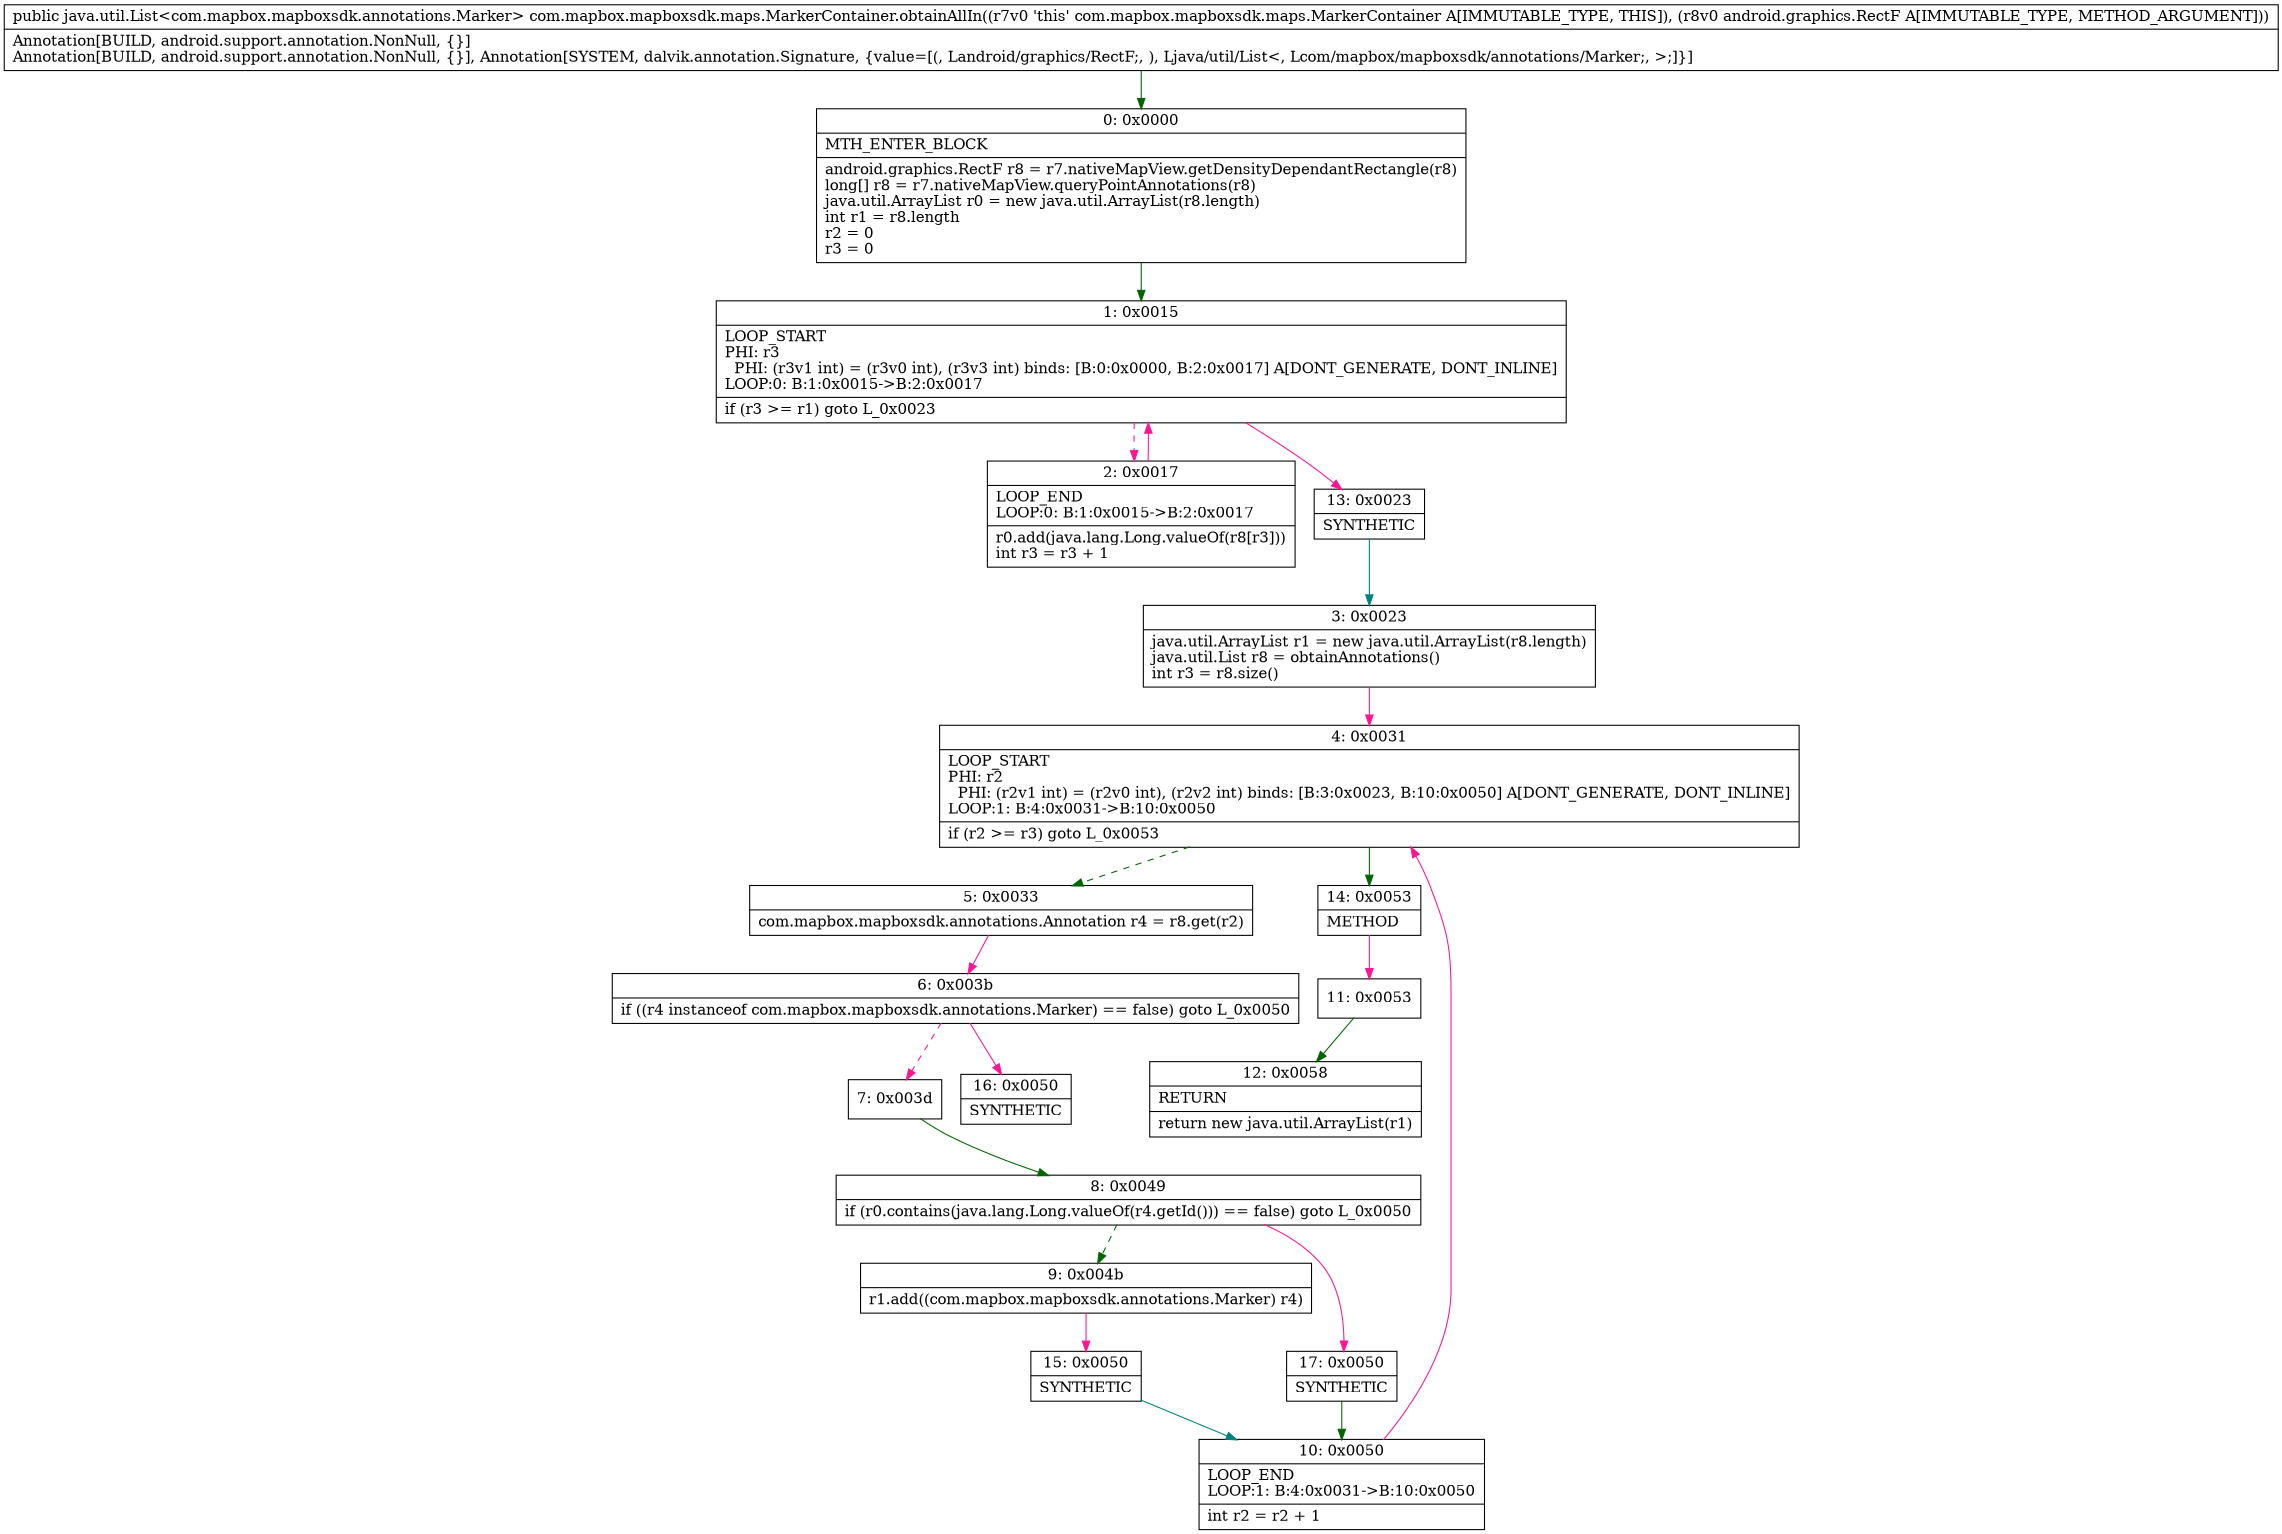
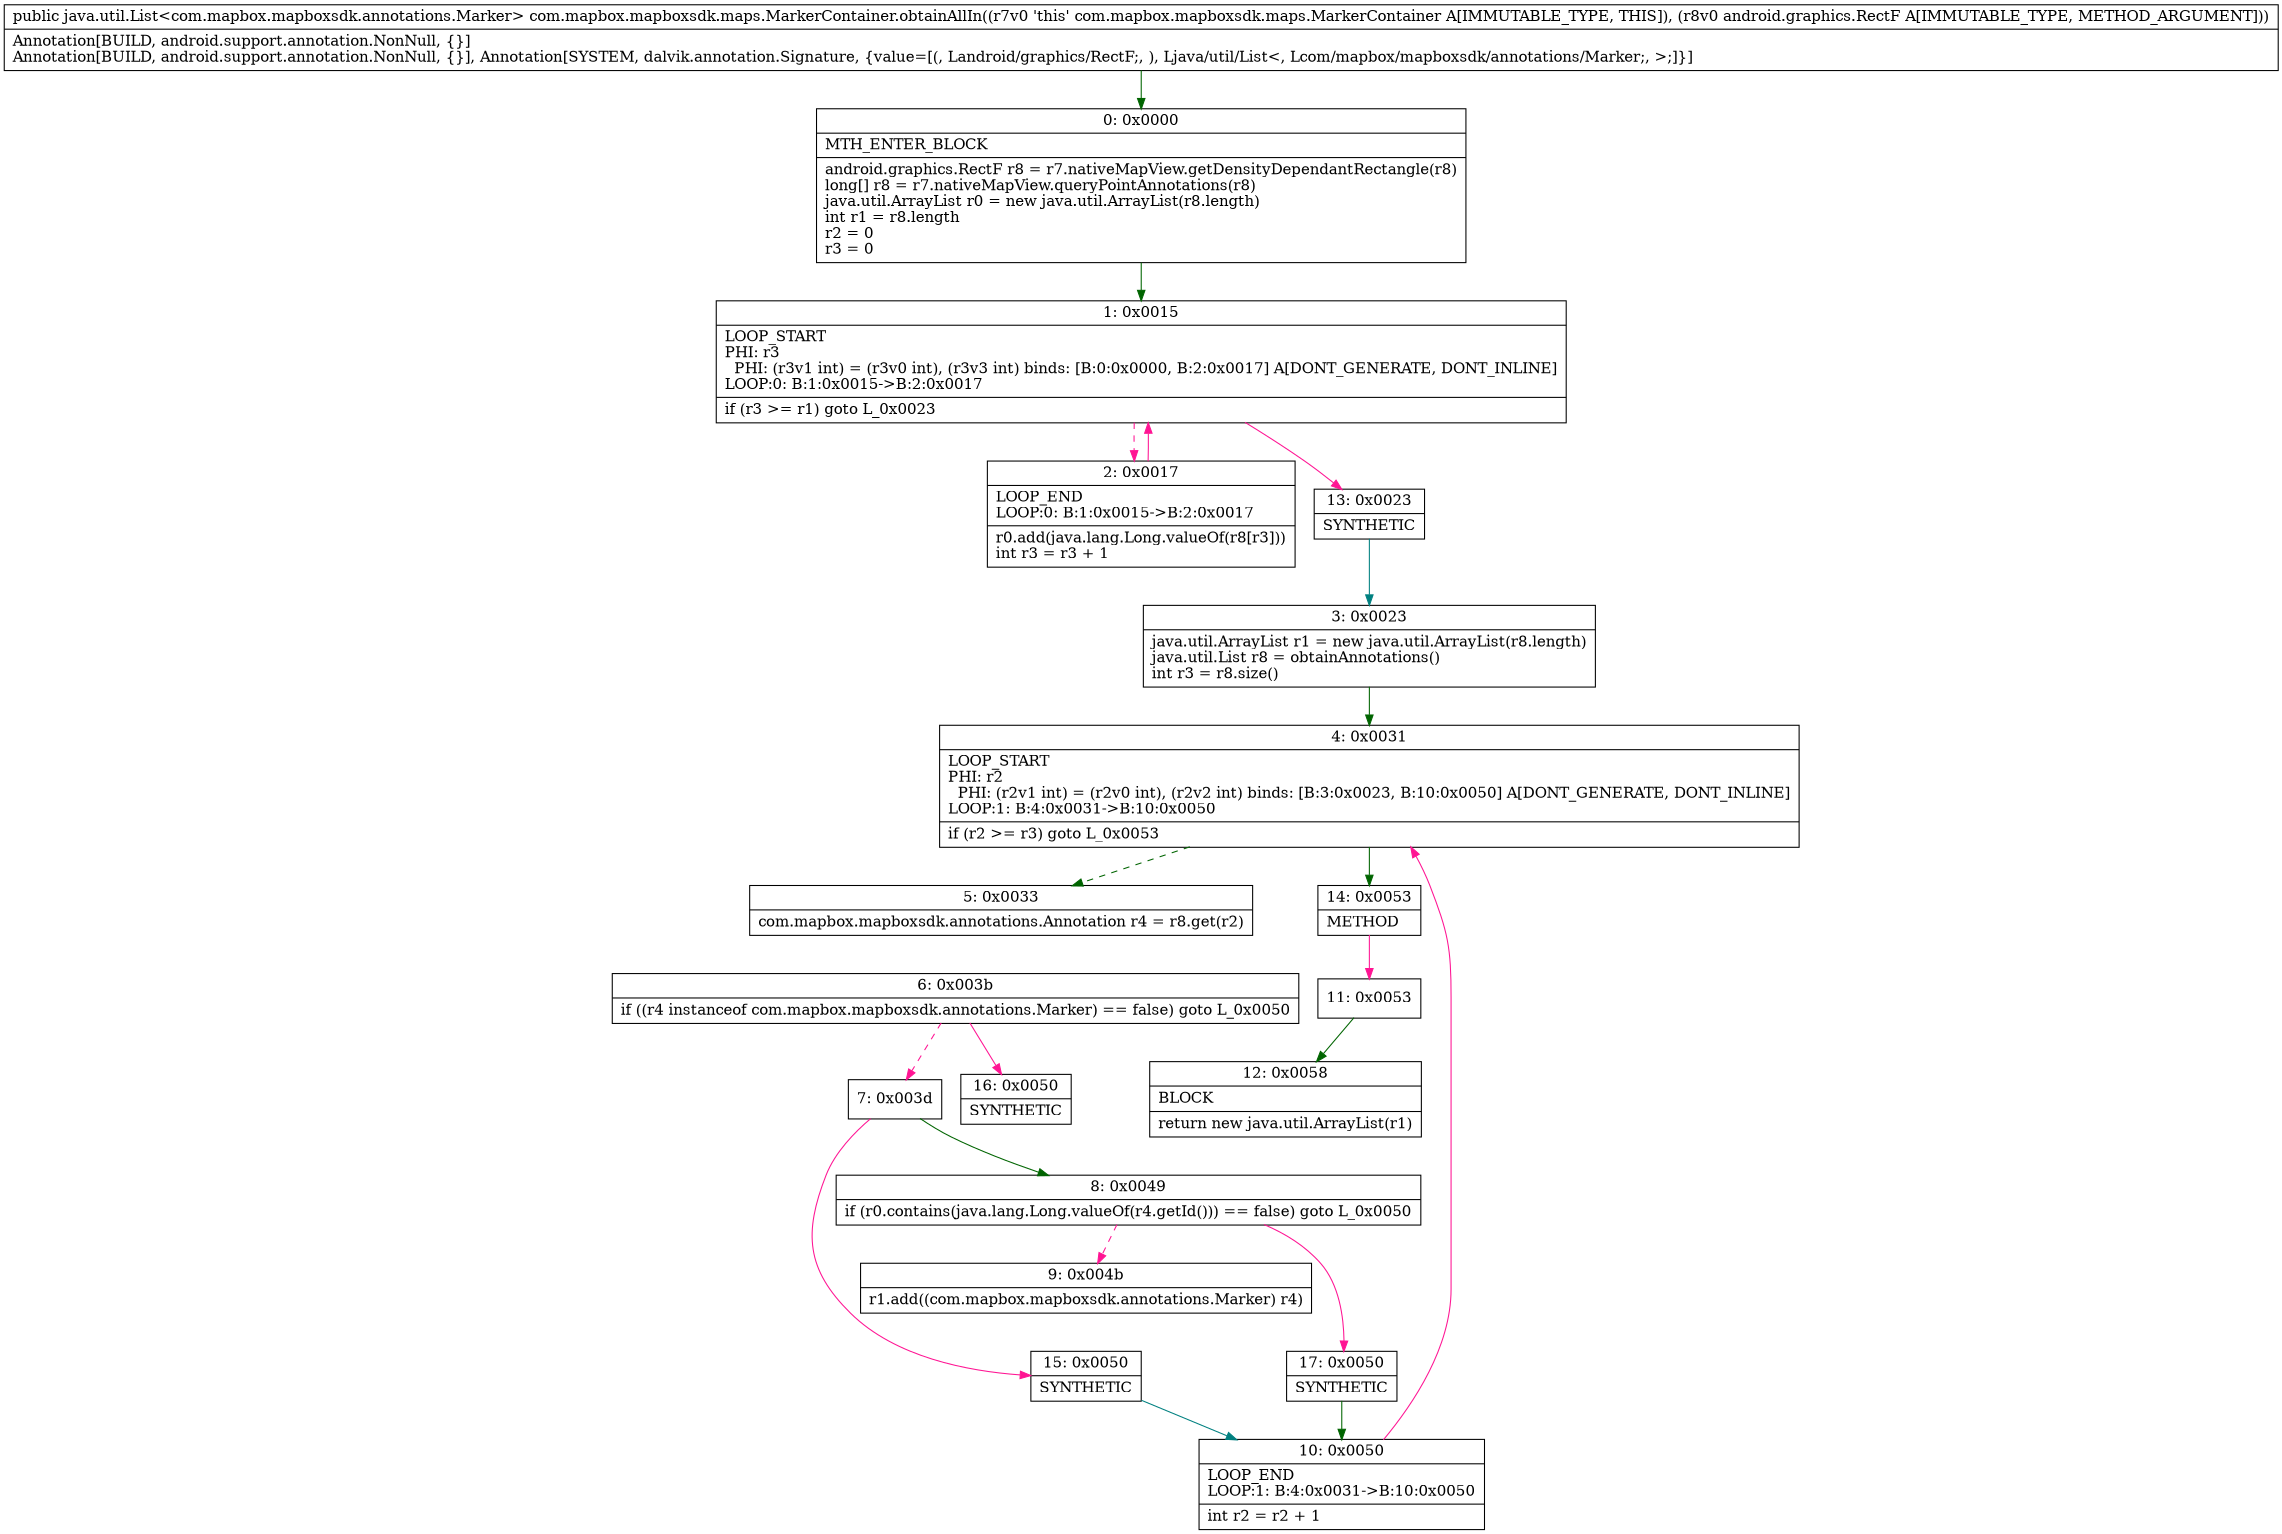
edge "3: 0x0023" -> "4: 0x0031": color deeppink -> darkgreen
edge "5: 0x0033" -> "6: 0x003b": removed
node "12: 0x0058": text "RETURN" -> "BLOCK"
edge "8: 0x0049" -> "9: 0x004b": color darkgreen -> deeppink
edge "9: 0x004b" -> "15: 0x0050": now "7: 0x003d" -> "15: 0x0050"
